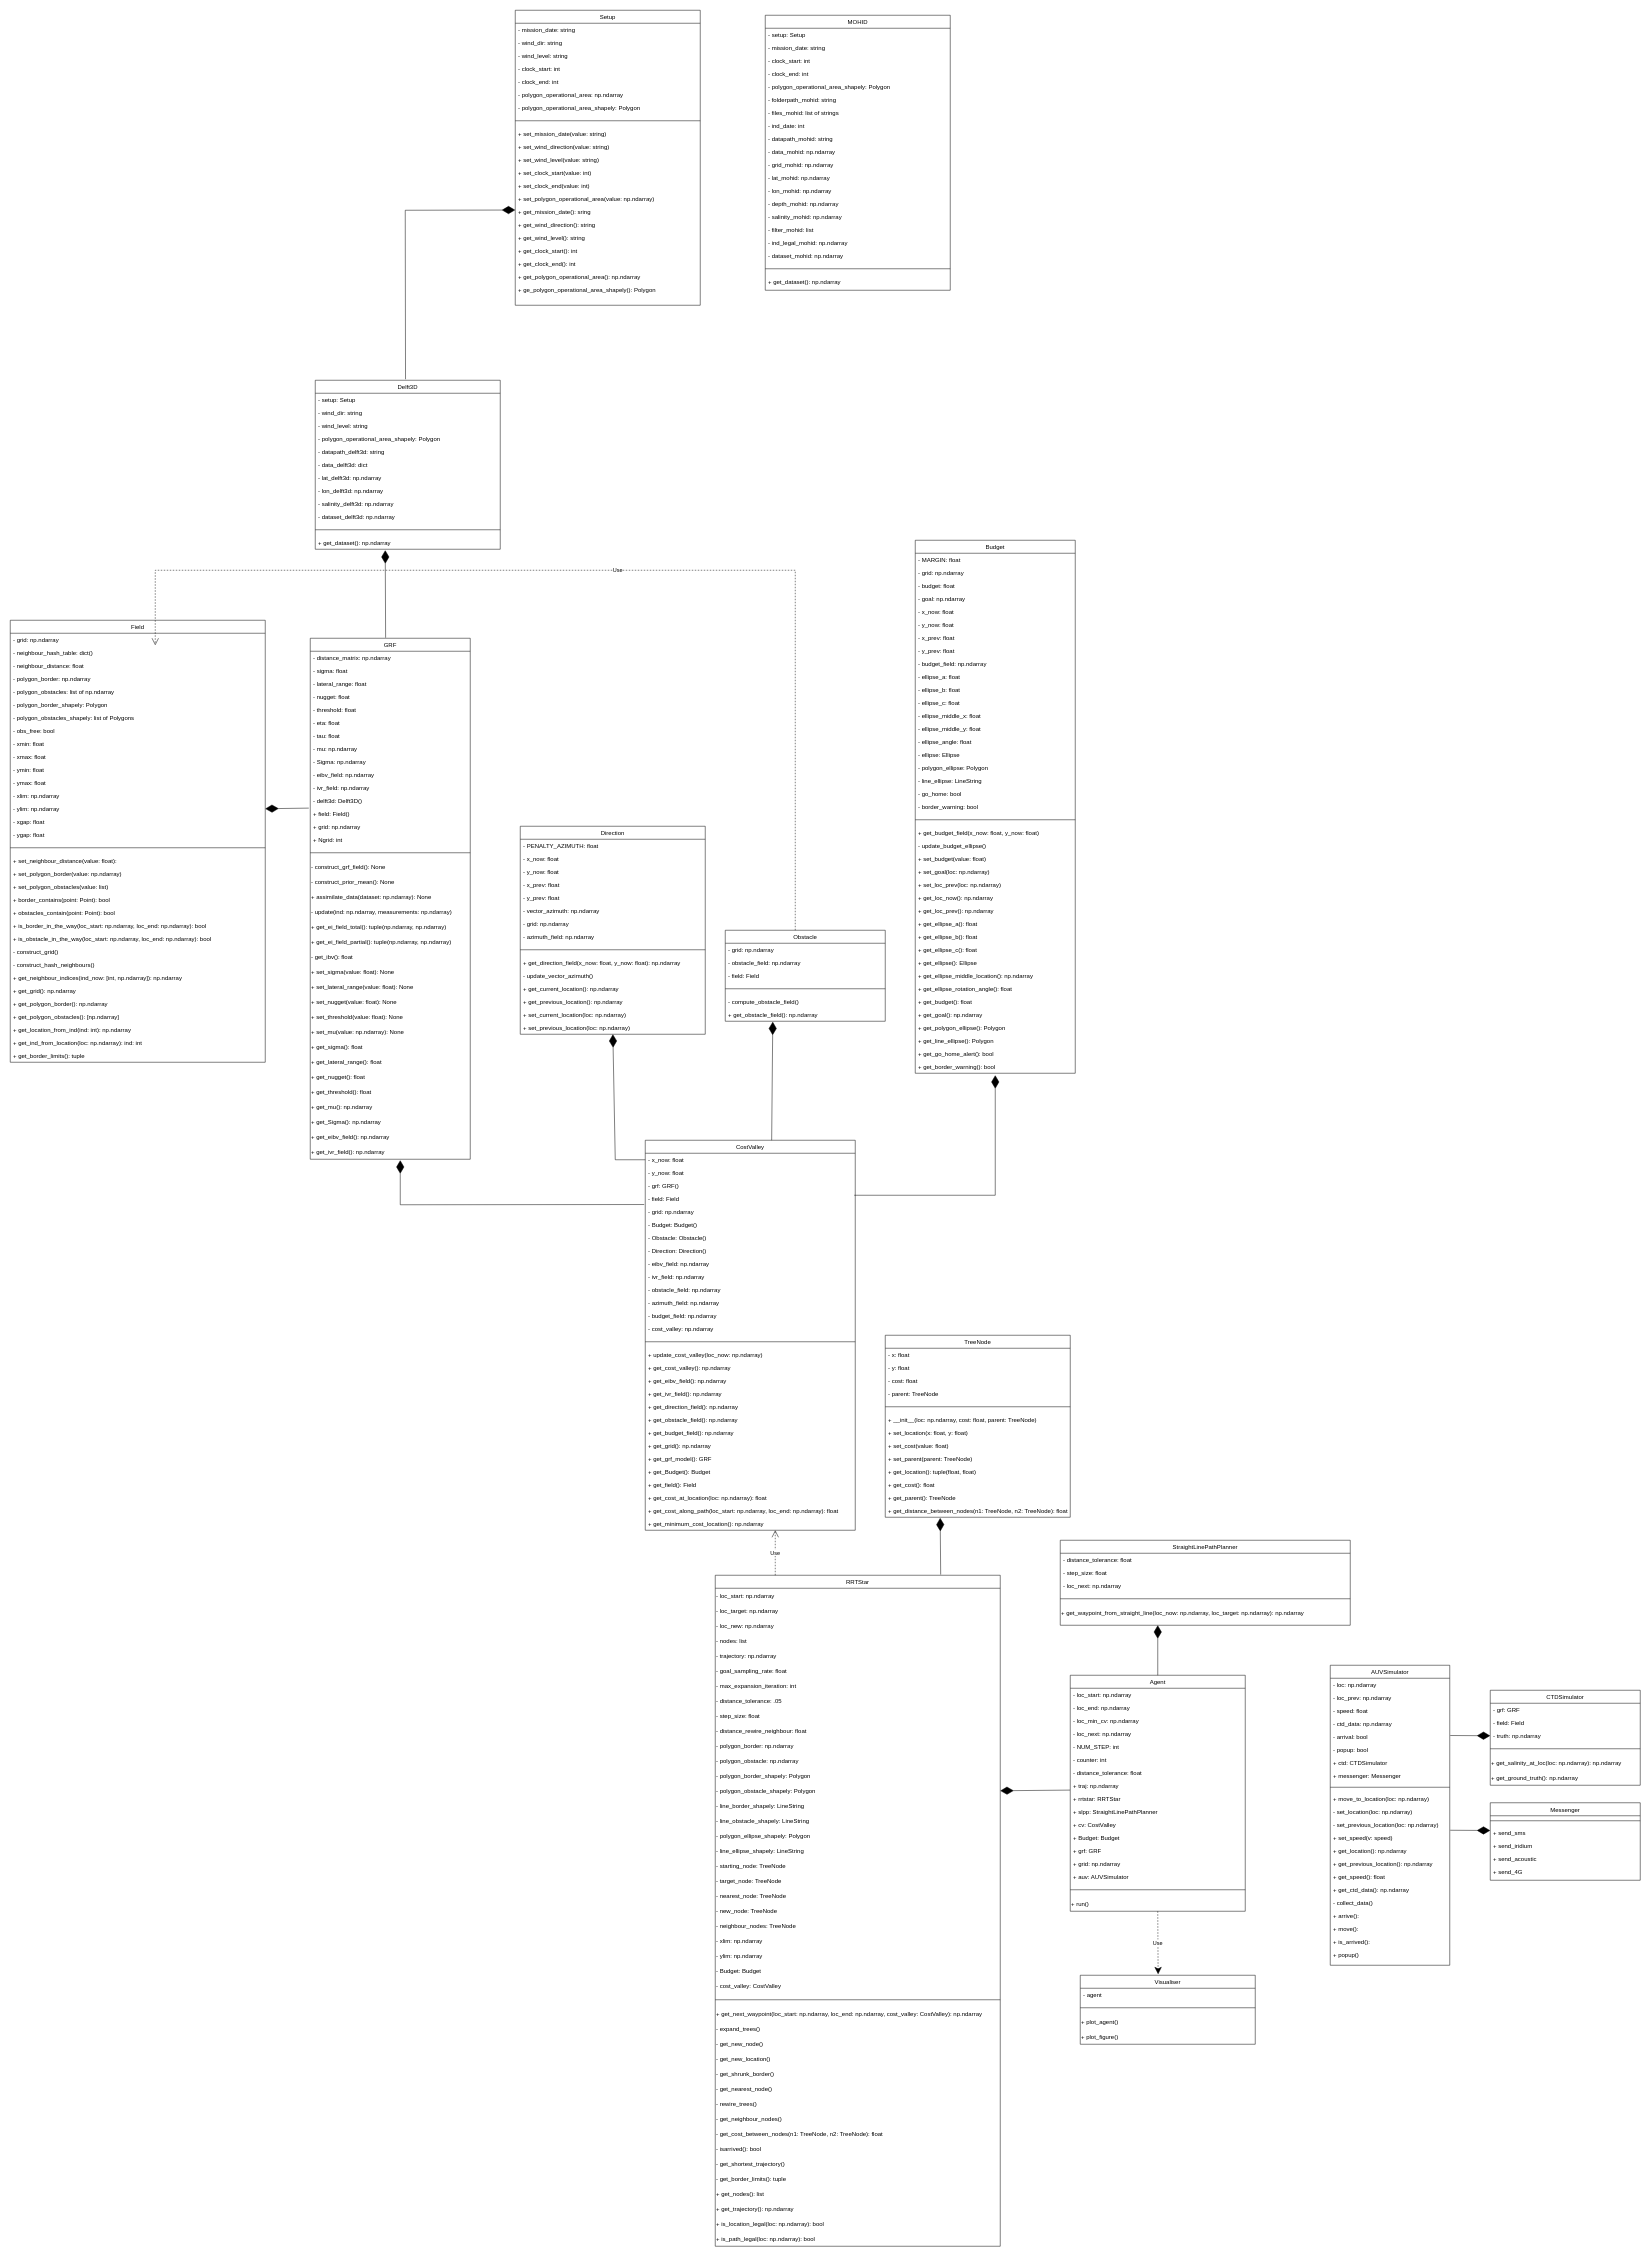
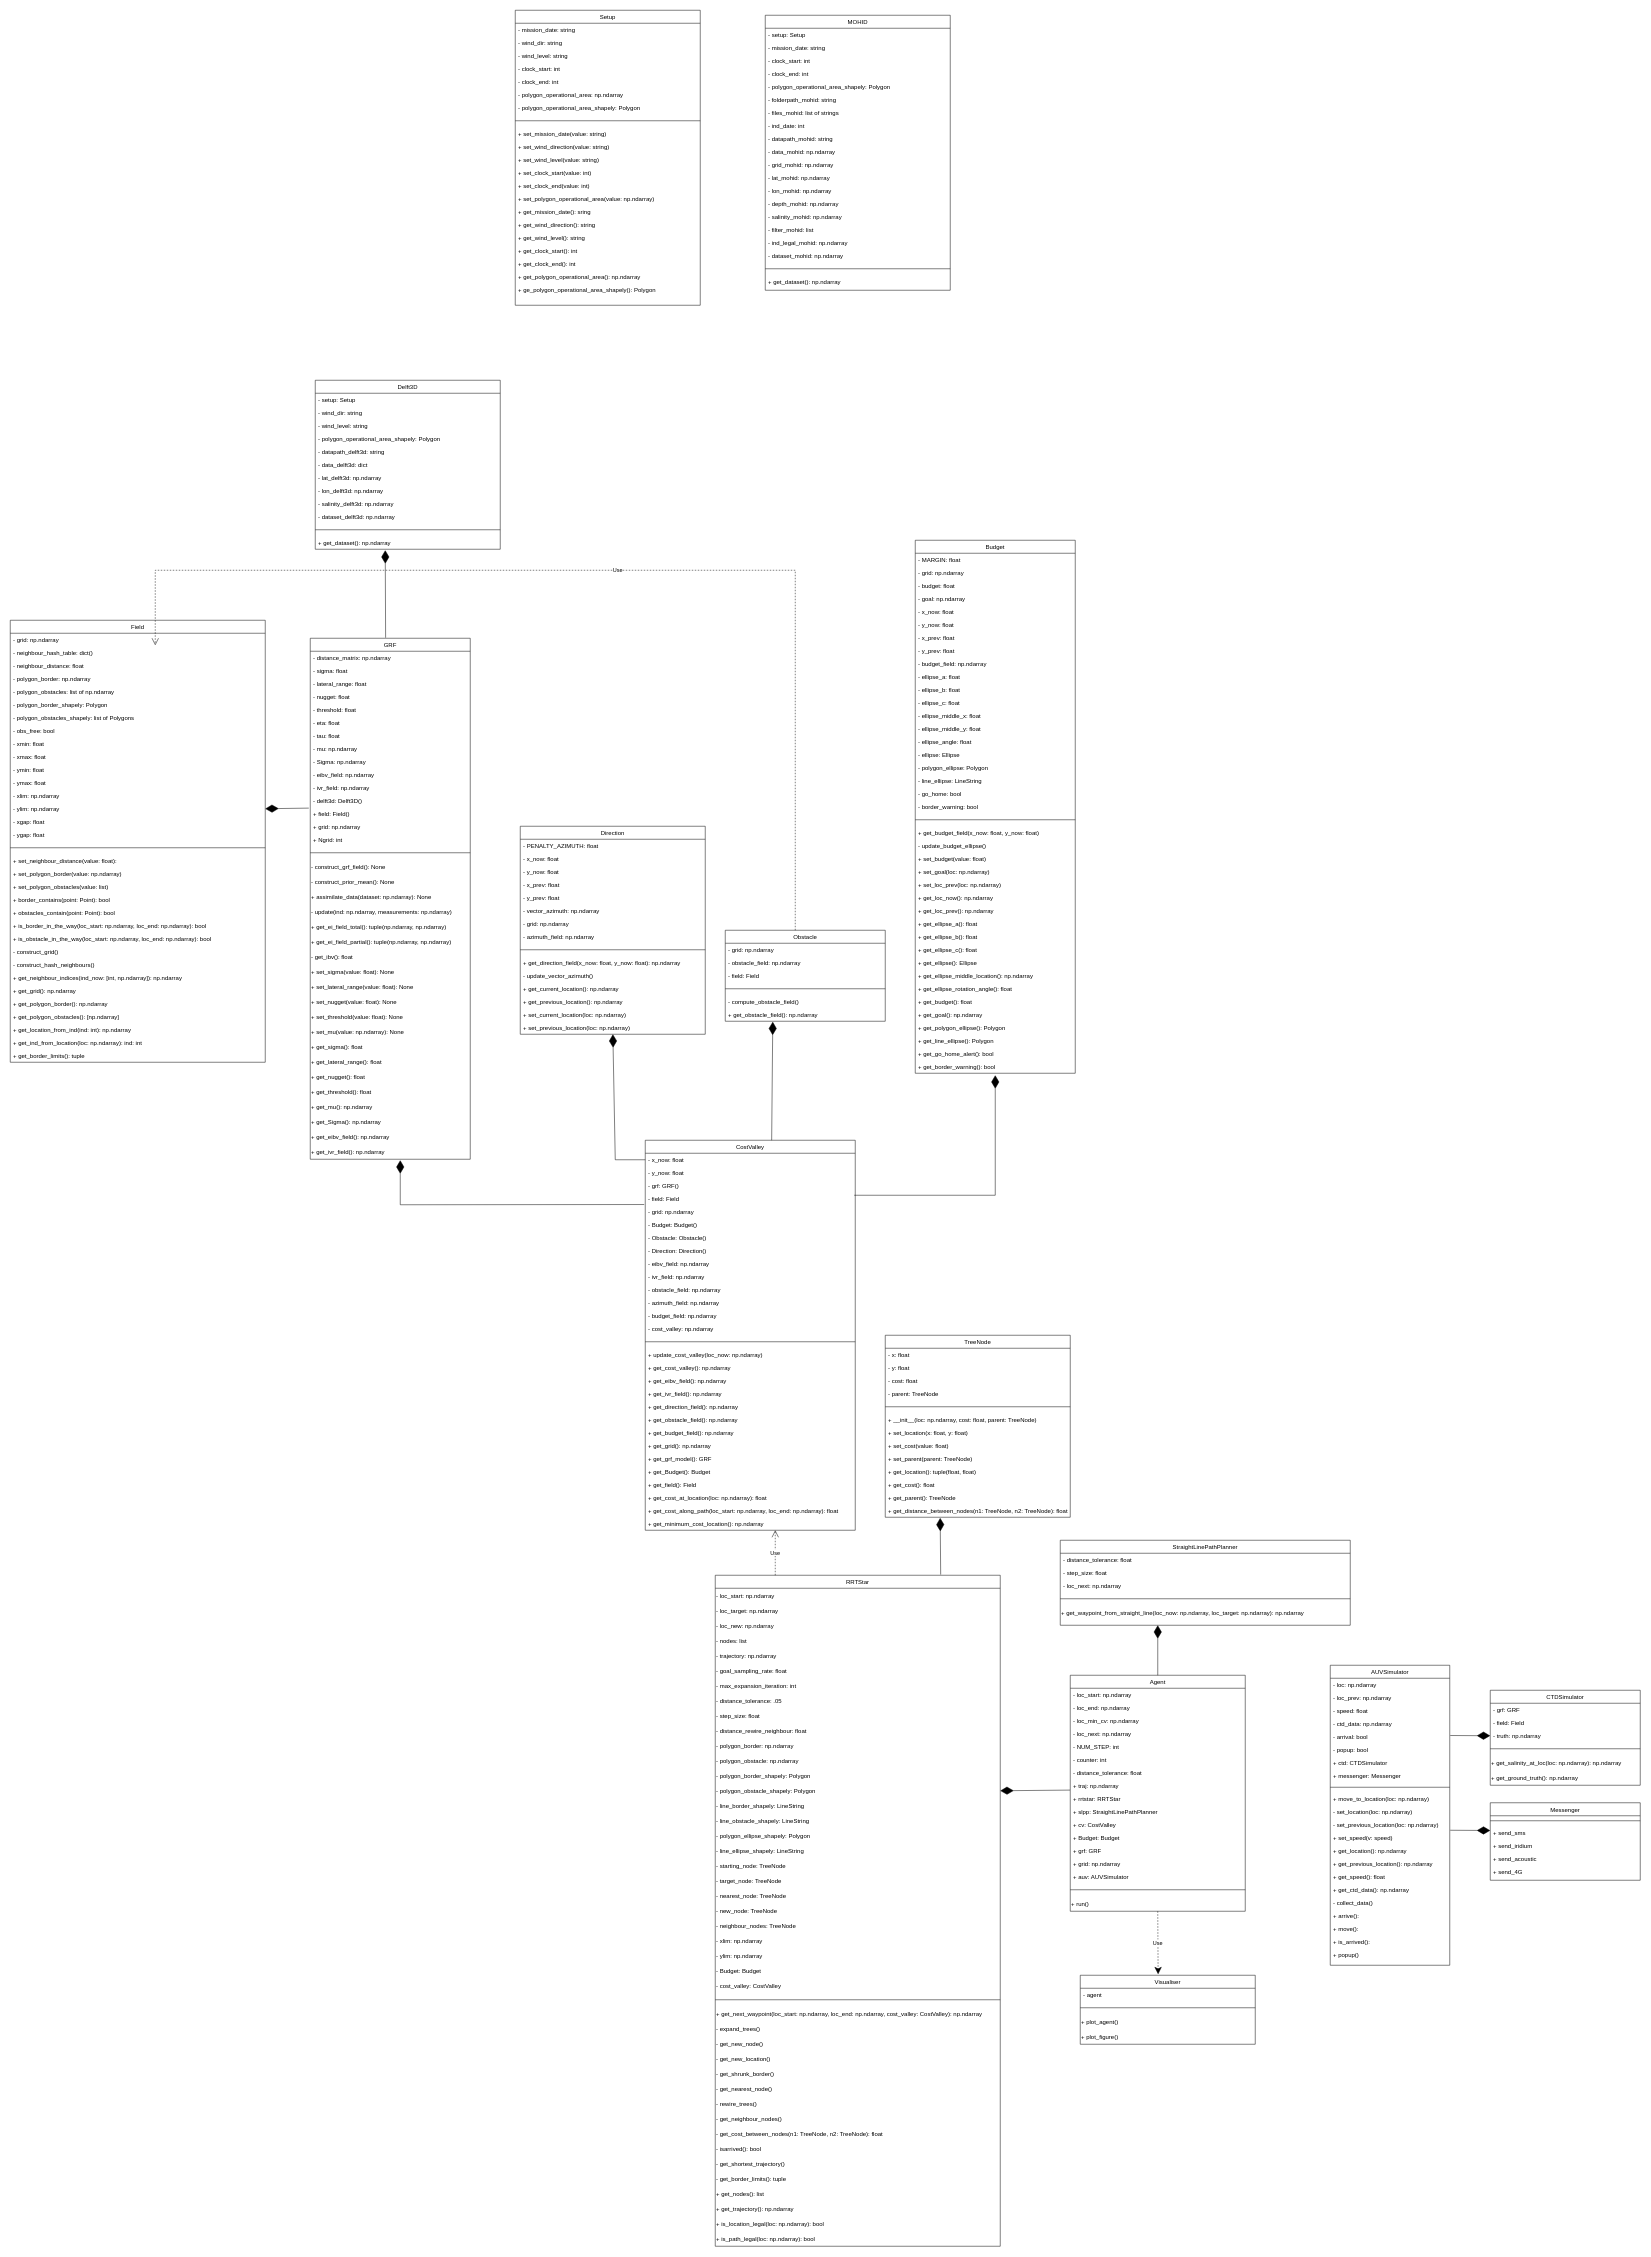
edge "Delft3D" -> "+ get_mission_date(): sring": removed
